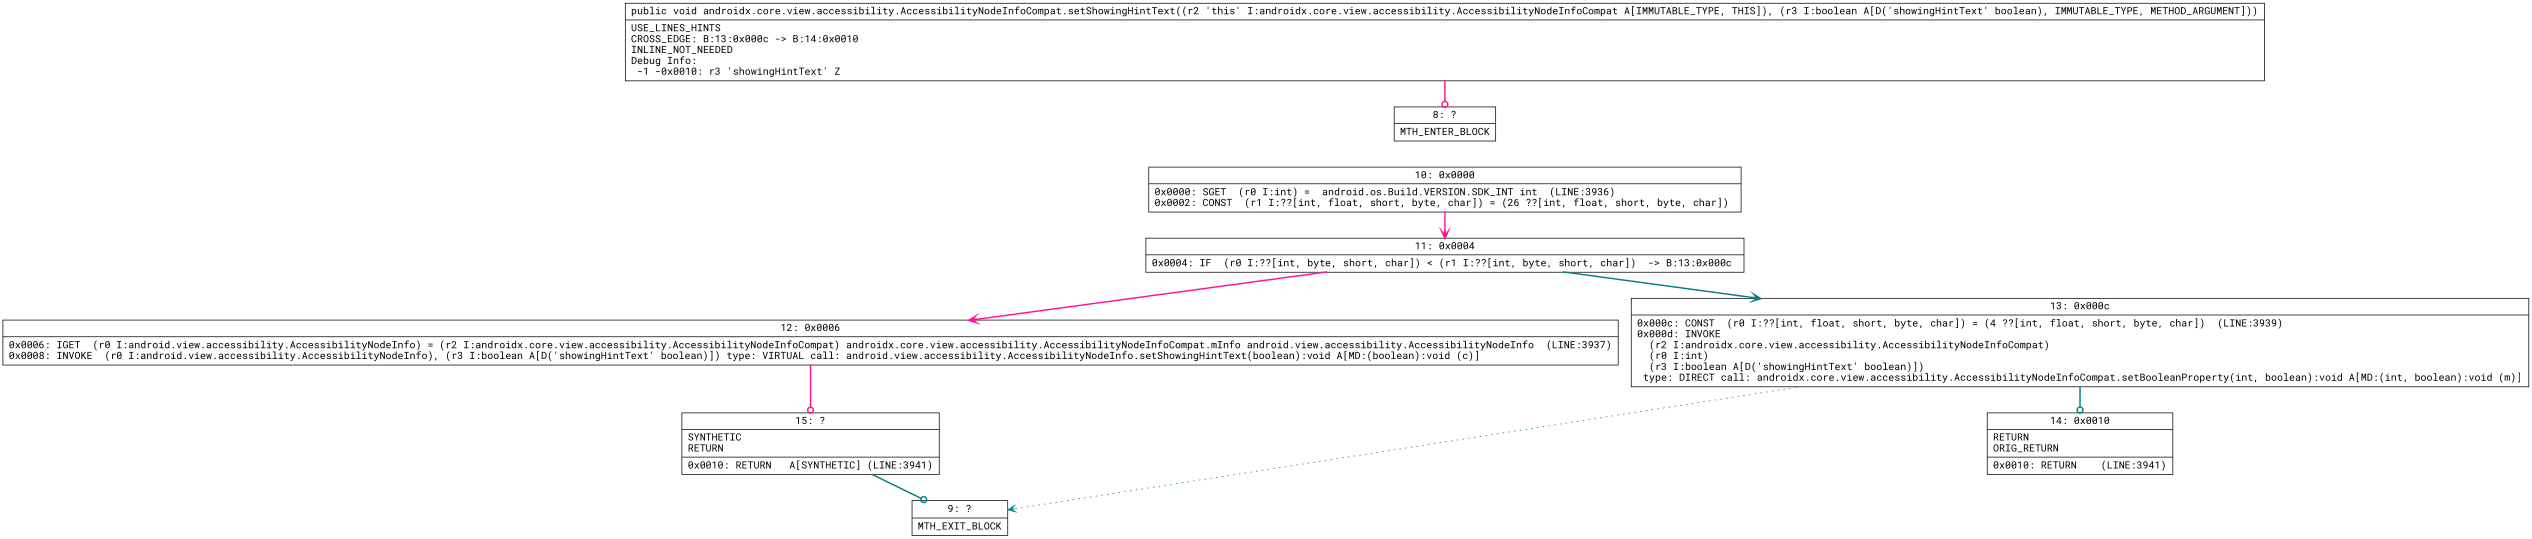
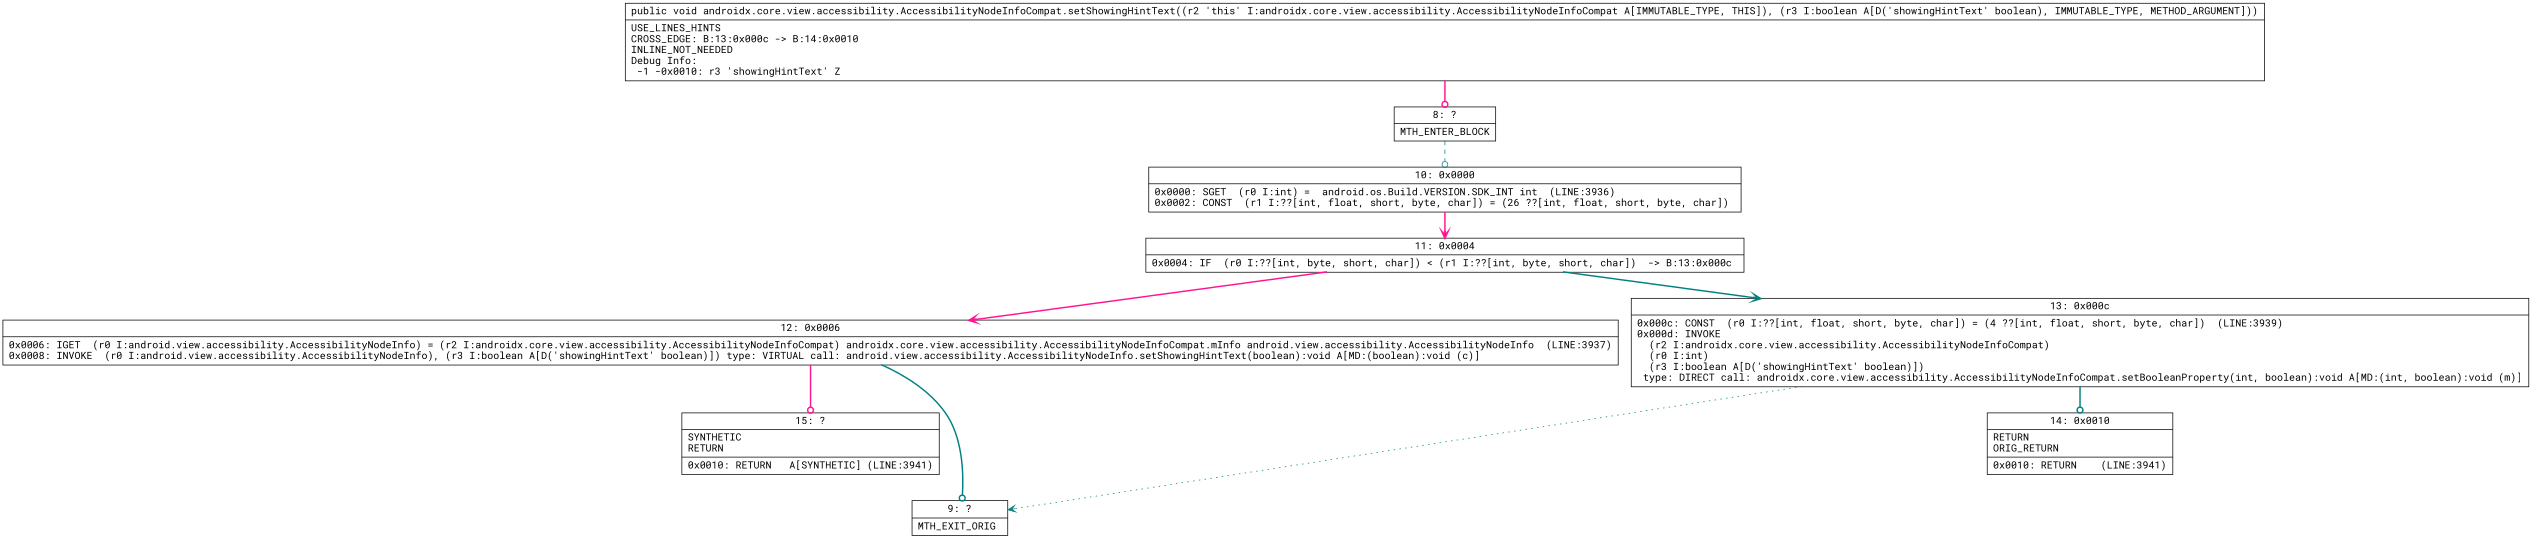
edge "8: ?" -> "10: 0x0000": added
edge "15: ?" -> "9: ?": now "12: 0x0006" -> "9: ?"
node "9: ?": text "MTH_EXIT_BLOCK" -> "MTH_EXIT_ORIG"
